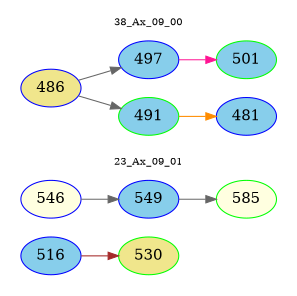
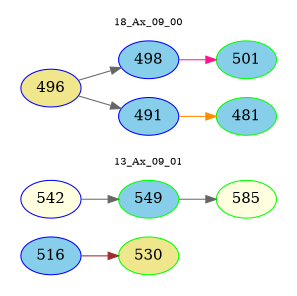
cluster "38_Ax_09_00": label "38_Ax_09_00" -> "18_Ax_09_00"
node "497": label "497" -> "498"
node "486": label "486" -> "496"
node "491": color green -> blue
node "481": color blue -> green
cluster "23_Ax_09_01": label "23_Ax_09_01" -> "13_Ax_09_01"
node "546": label "546" -> "542"
node "549": color blue -> green
